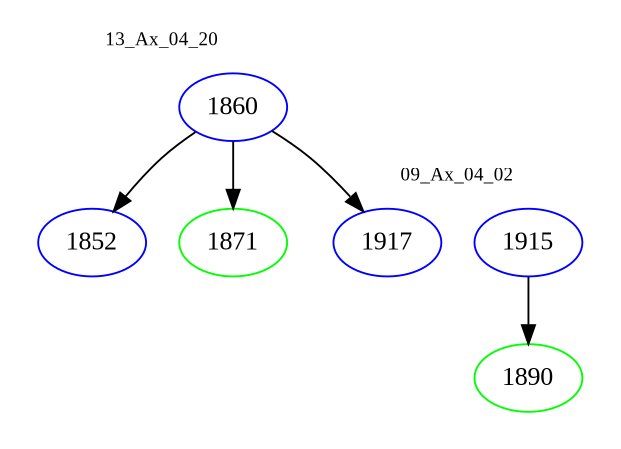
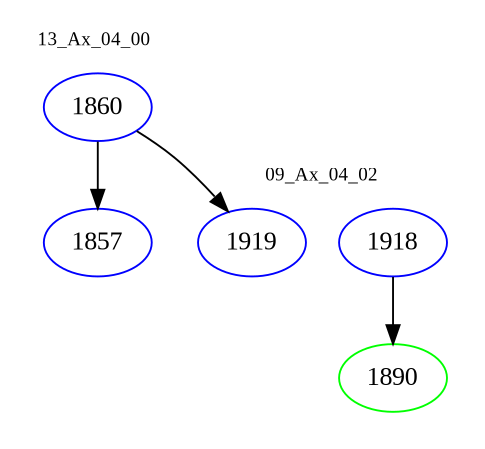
cluster "13_Ax_04_20": label "13_Ax_04_20" -> "13_Ax_04_00"
node "1852": label "1852" -> "1857"
node "1871": removed
node "1917": label "1917" -> "1919"
node "1915": label "1915" -> "1918"
